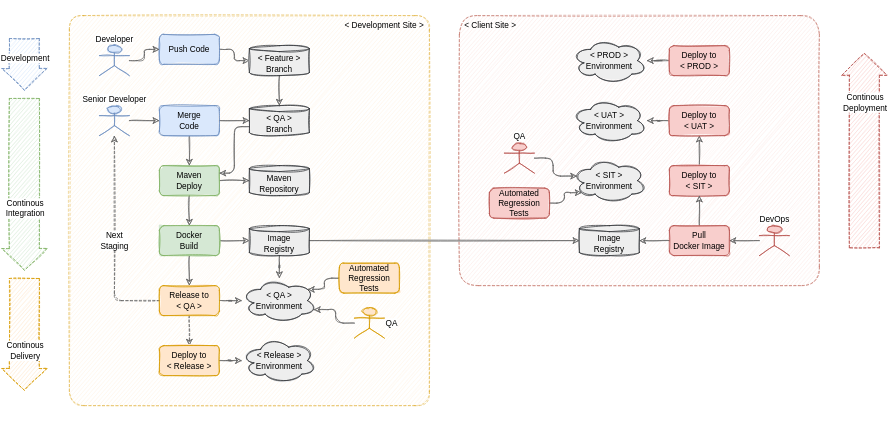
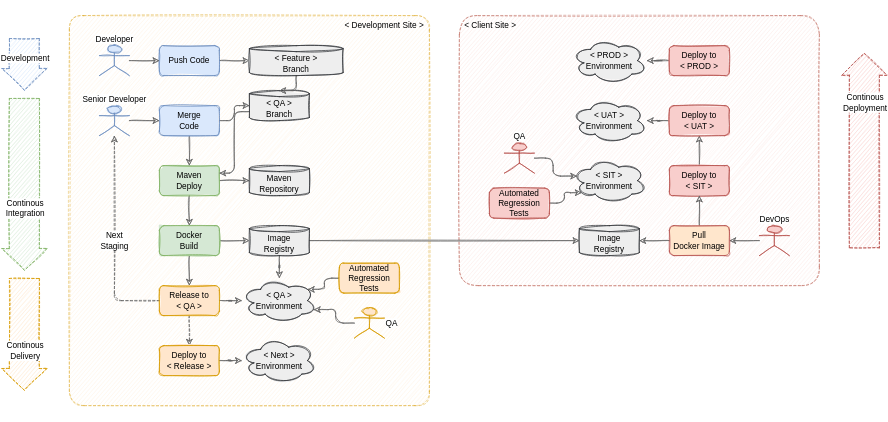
node "Push Code": moved (189, 49) -> (189, 60)
node "< Feature > Branch": size 60x30 -> 94x30
node "< QA > Branch": moved (279, 120) -> (279, 105)
node "Pull Docker Image": fillcolor #f8cecc -> #ffe6cc
node "< Release > Environment": label "< Release > Environment" -> "< Next > Environment"
